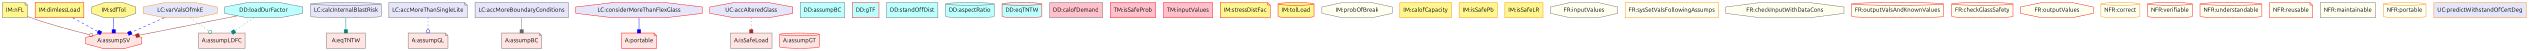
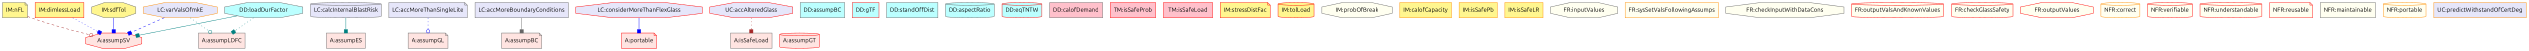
node "TM:inputValues": label "TM:inputValues" -> "TM:isSafeLoad"
edge "IM:dimlessLoad" -> "A:assumpSV": style dashed -> dotted
edge "DD:loadDurFactor" -> "A:assumpSV": color brown -> teal
edge "IM:nFL" -> "A:assumpSV": style solid -> dashed
node "A:eqTNTW": label "A:eqTNTW" -> "A:assumpES"
